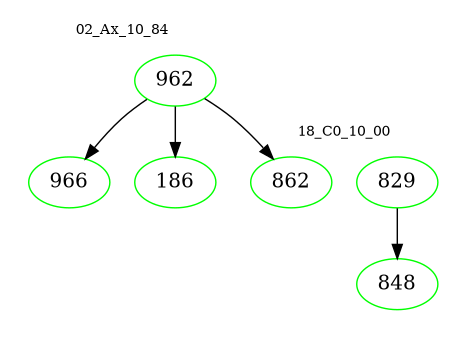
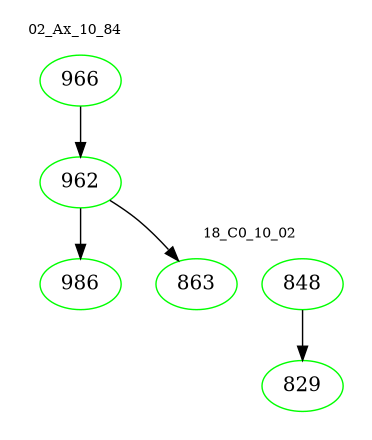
edge "962" -> "966": reversed
cluster "18_C0_10_00": label "18_C0_10_00" -> "18_C0_10_02"
node "186": label "186" -> "986"
node "862": label "862" -> "863"
edge "829" -> "848": reversed
